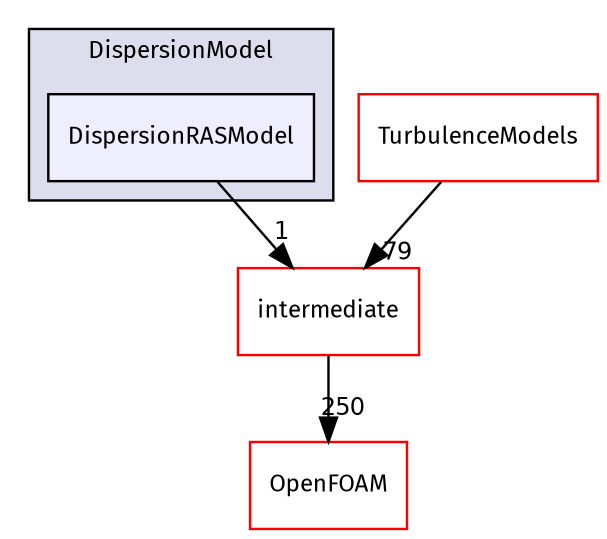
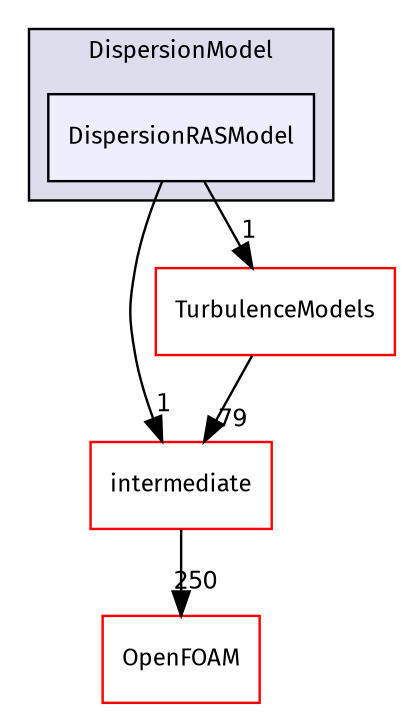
edge "DispersionRASModel" -> "TurbulenceModels": added
